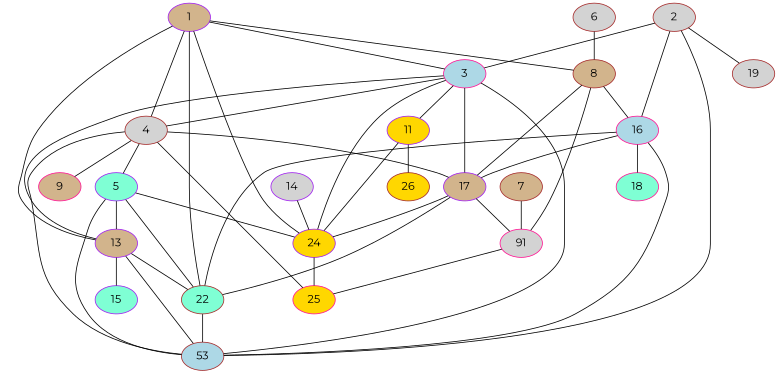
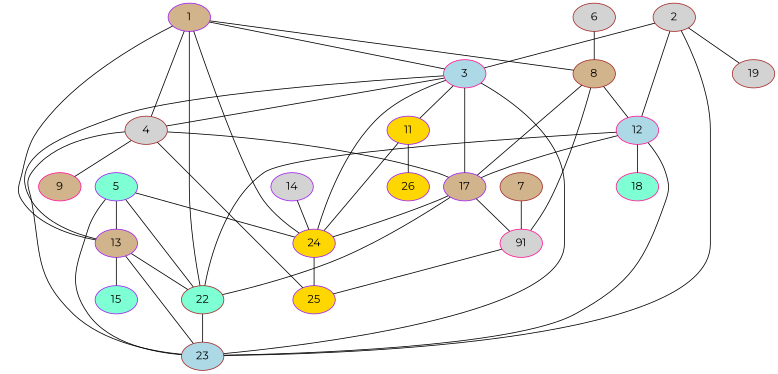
node "16": label "16" -> "12"
edge "4" -- "5": removed
node "26": color brown -> purple
node "25": color deeppink -> purple
node "53": label "53" -> "23"
